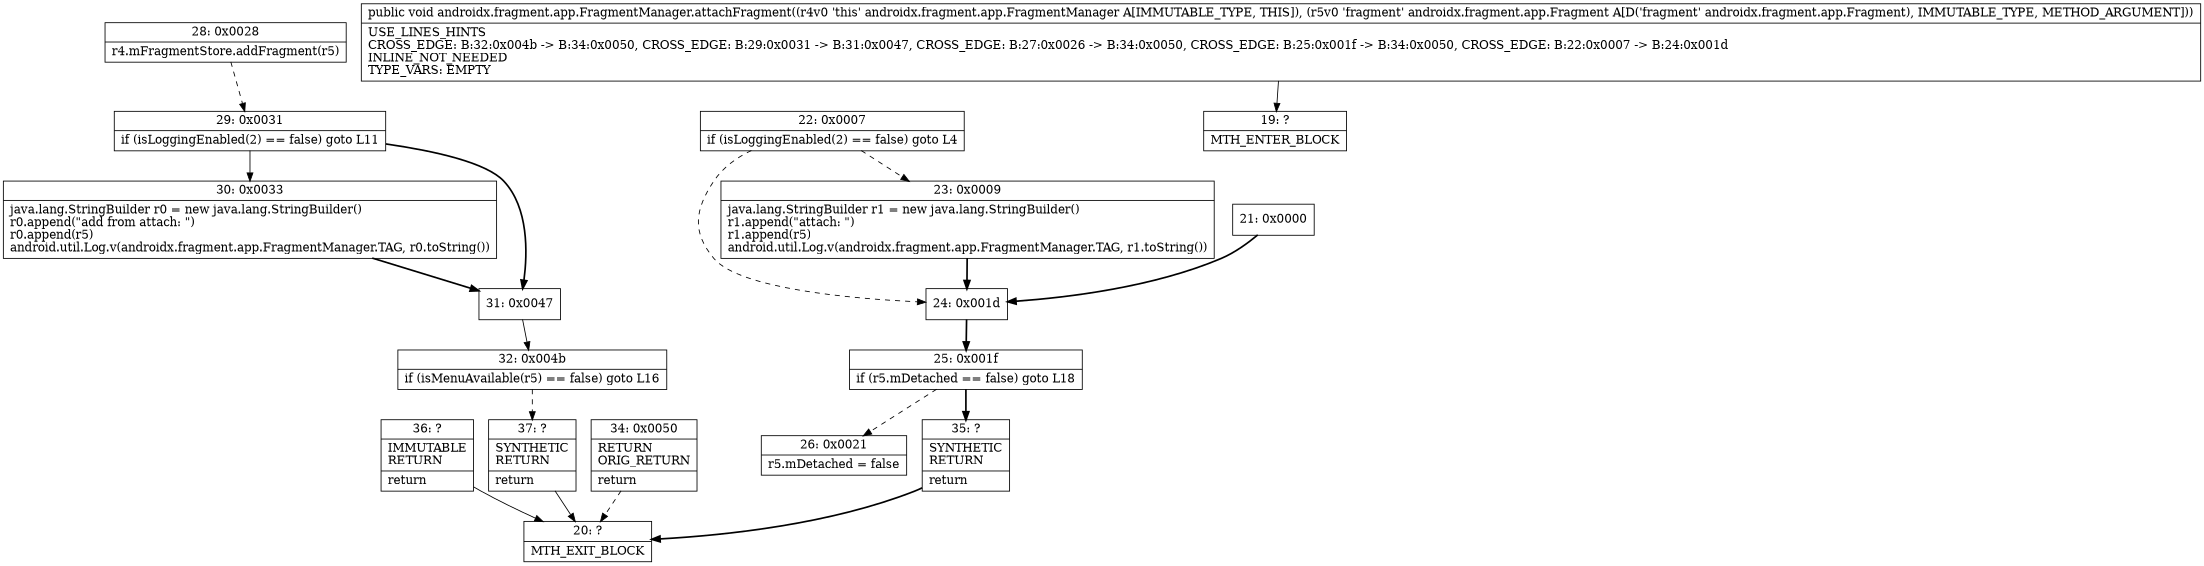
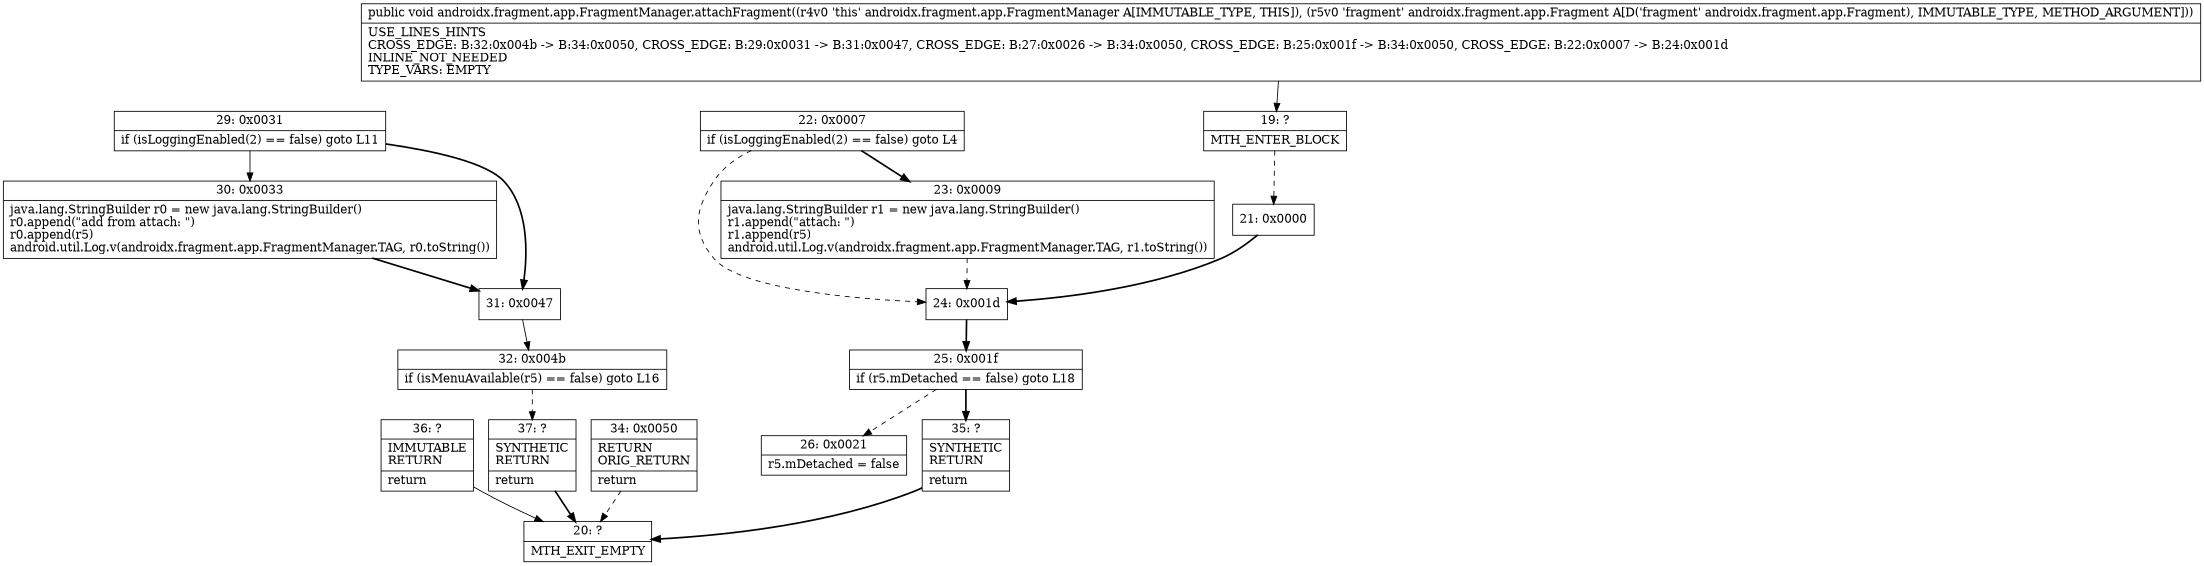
node "28: 0x0028": removed
edge "22: 0x0007" -> "23: 0x0009": style dashed -> bold
edge "19: ?" -> "21: 0x0000": added
edge "23: 0x0009" -> "24: 0x001d": style bold -> dashed
edge "37: ?" -> "20: ?": style solid -> bold
node "20: ?": text "MTH_EXIT_BLOCK" -> "MTH_EXIT_EMPTY"
